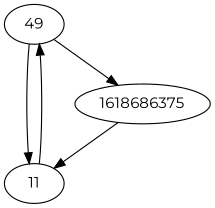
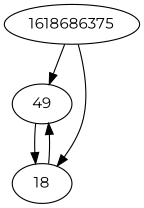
edge "49" -> "1618686375": reversed
node "11": label "11" -> "18"
